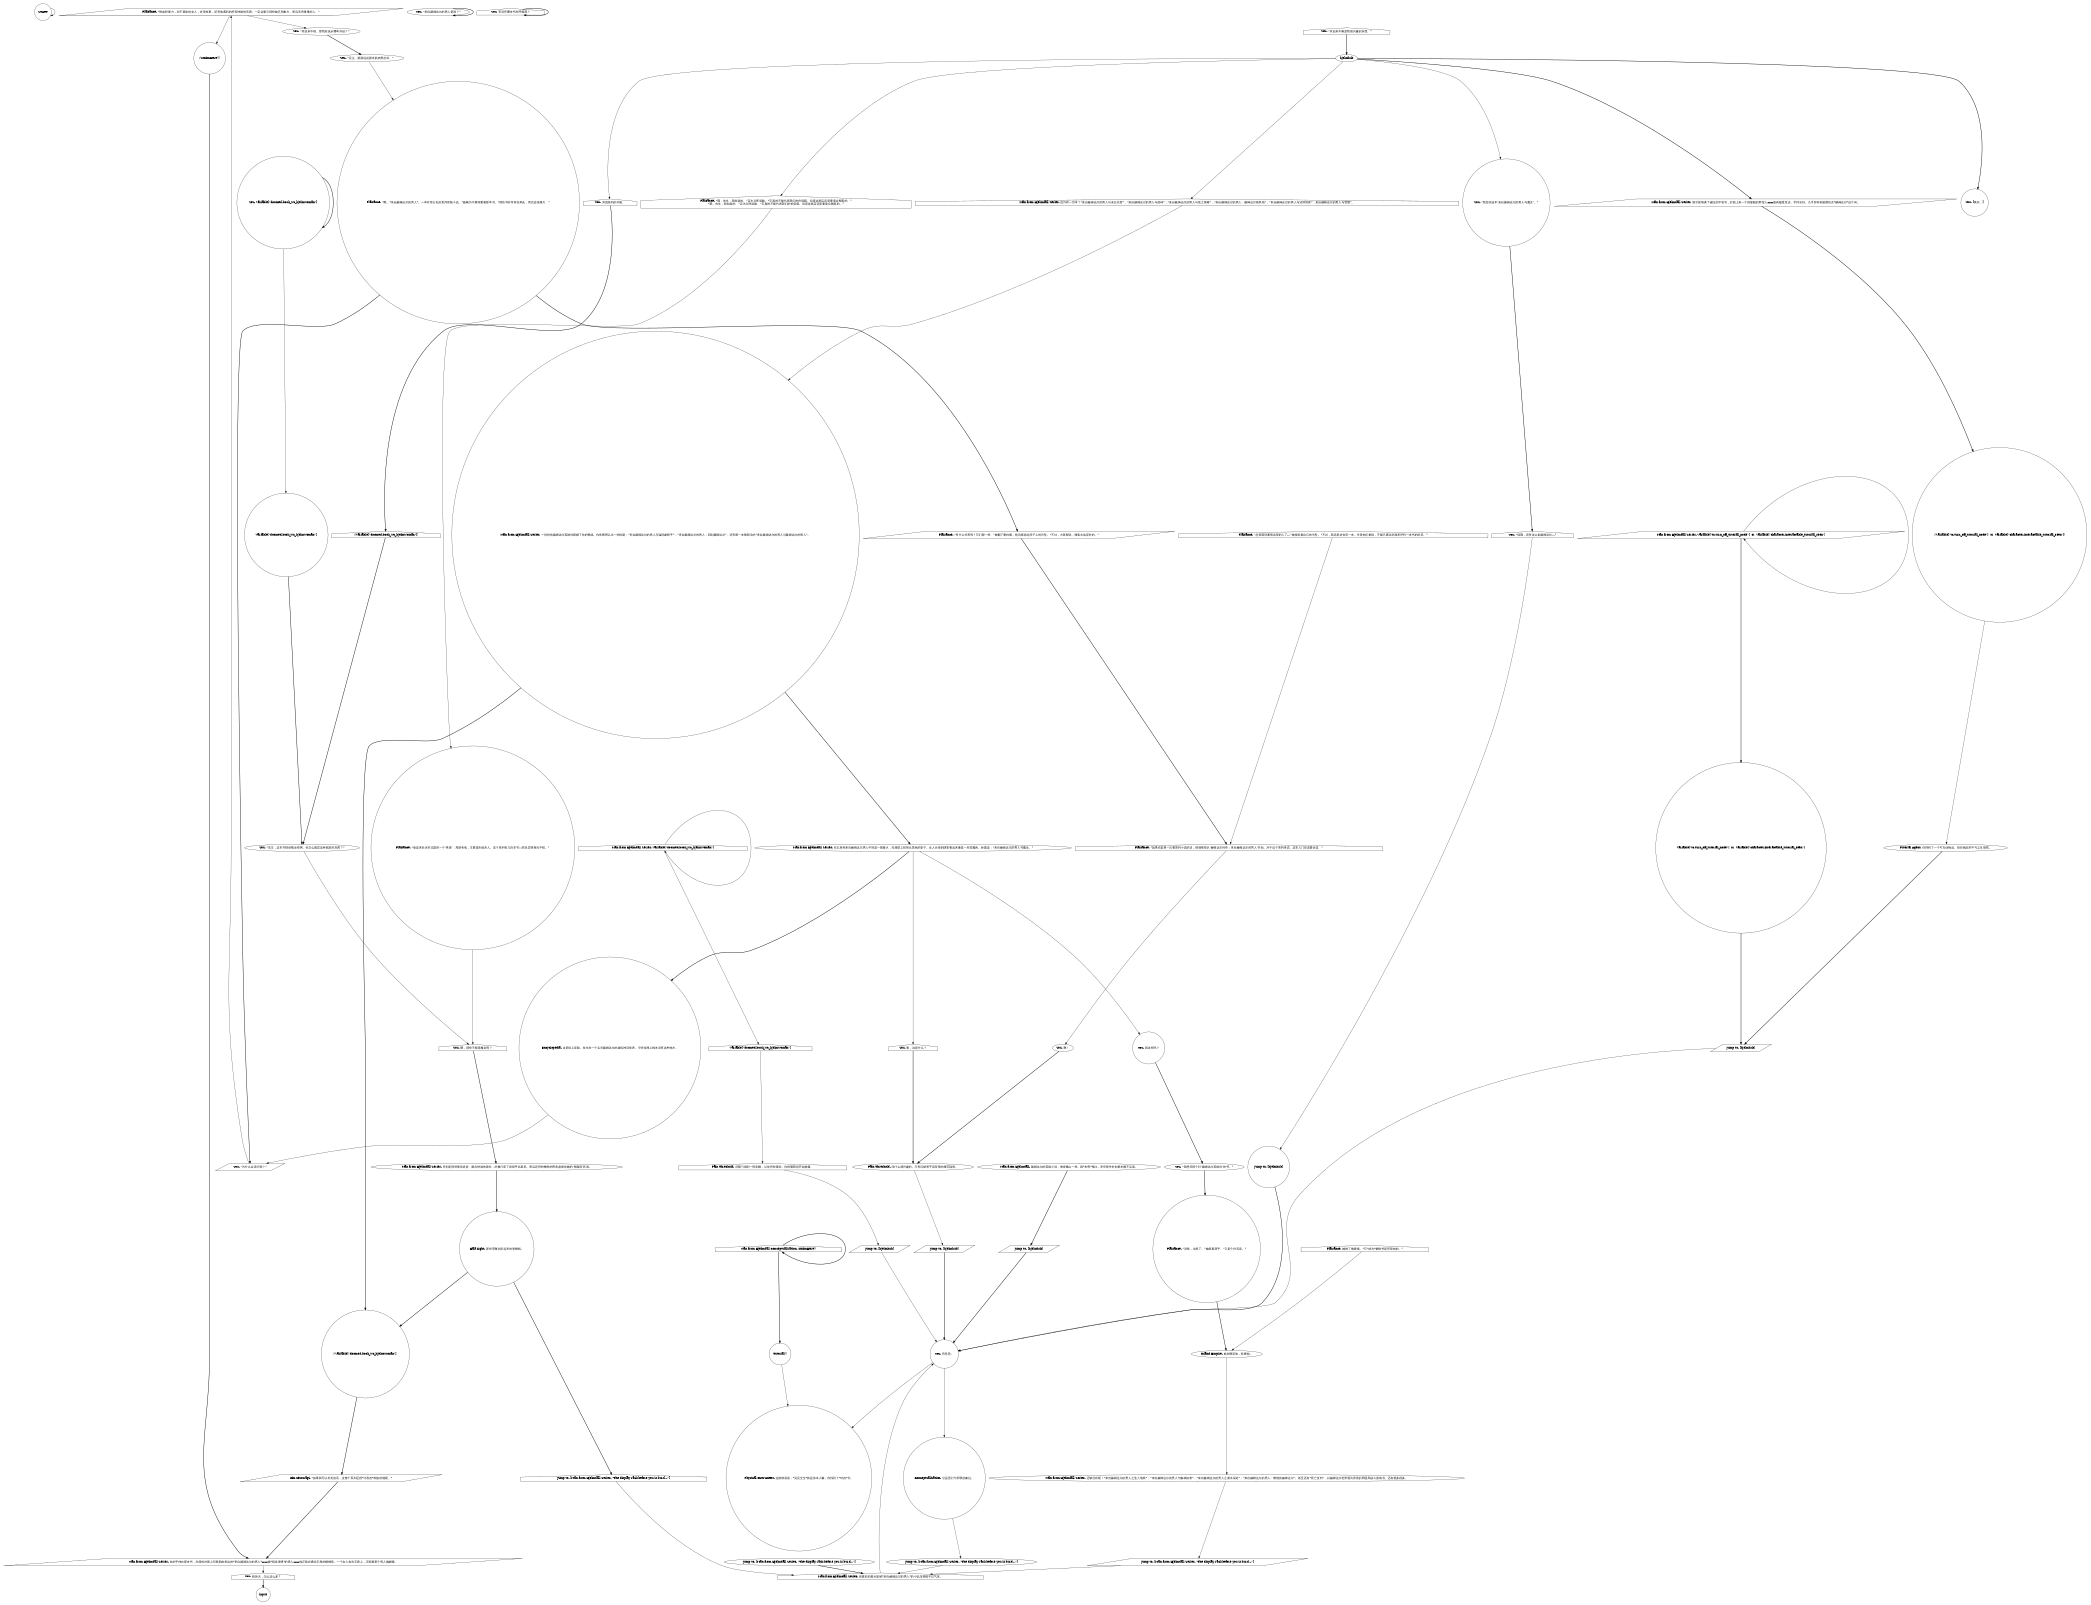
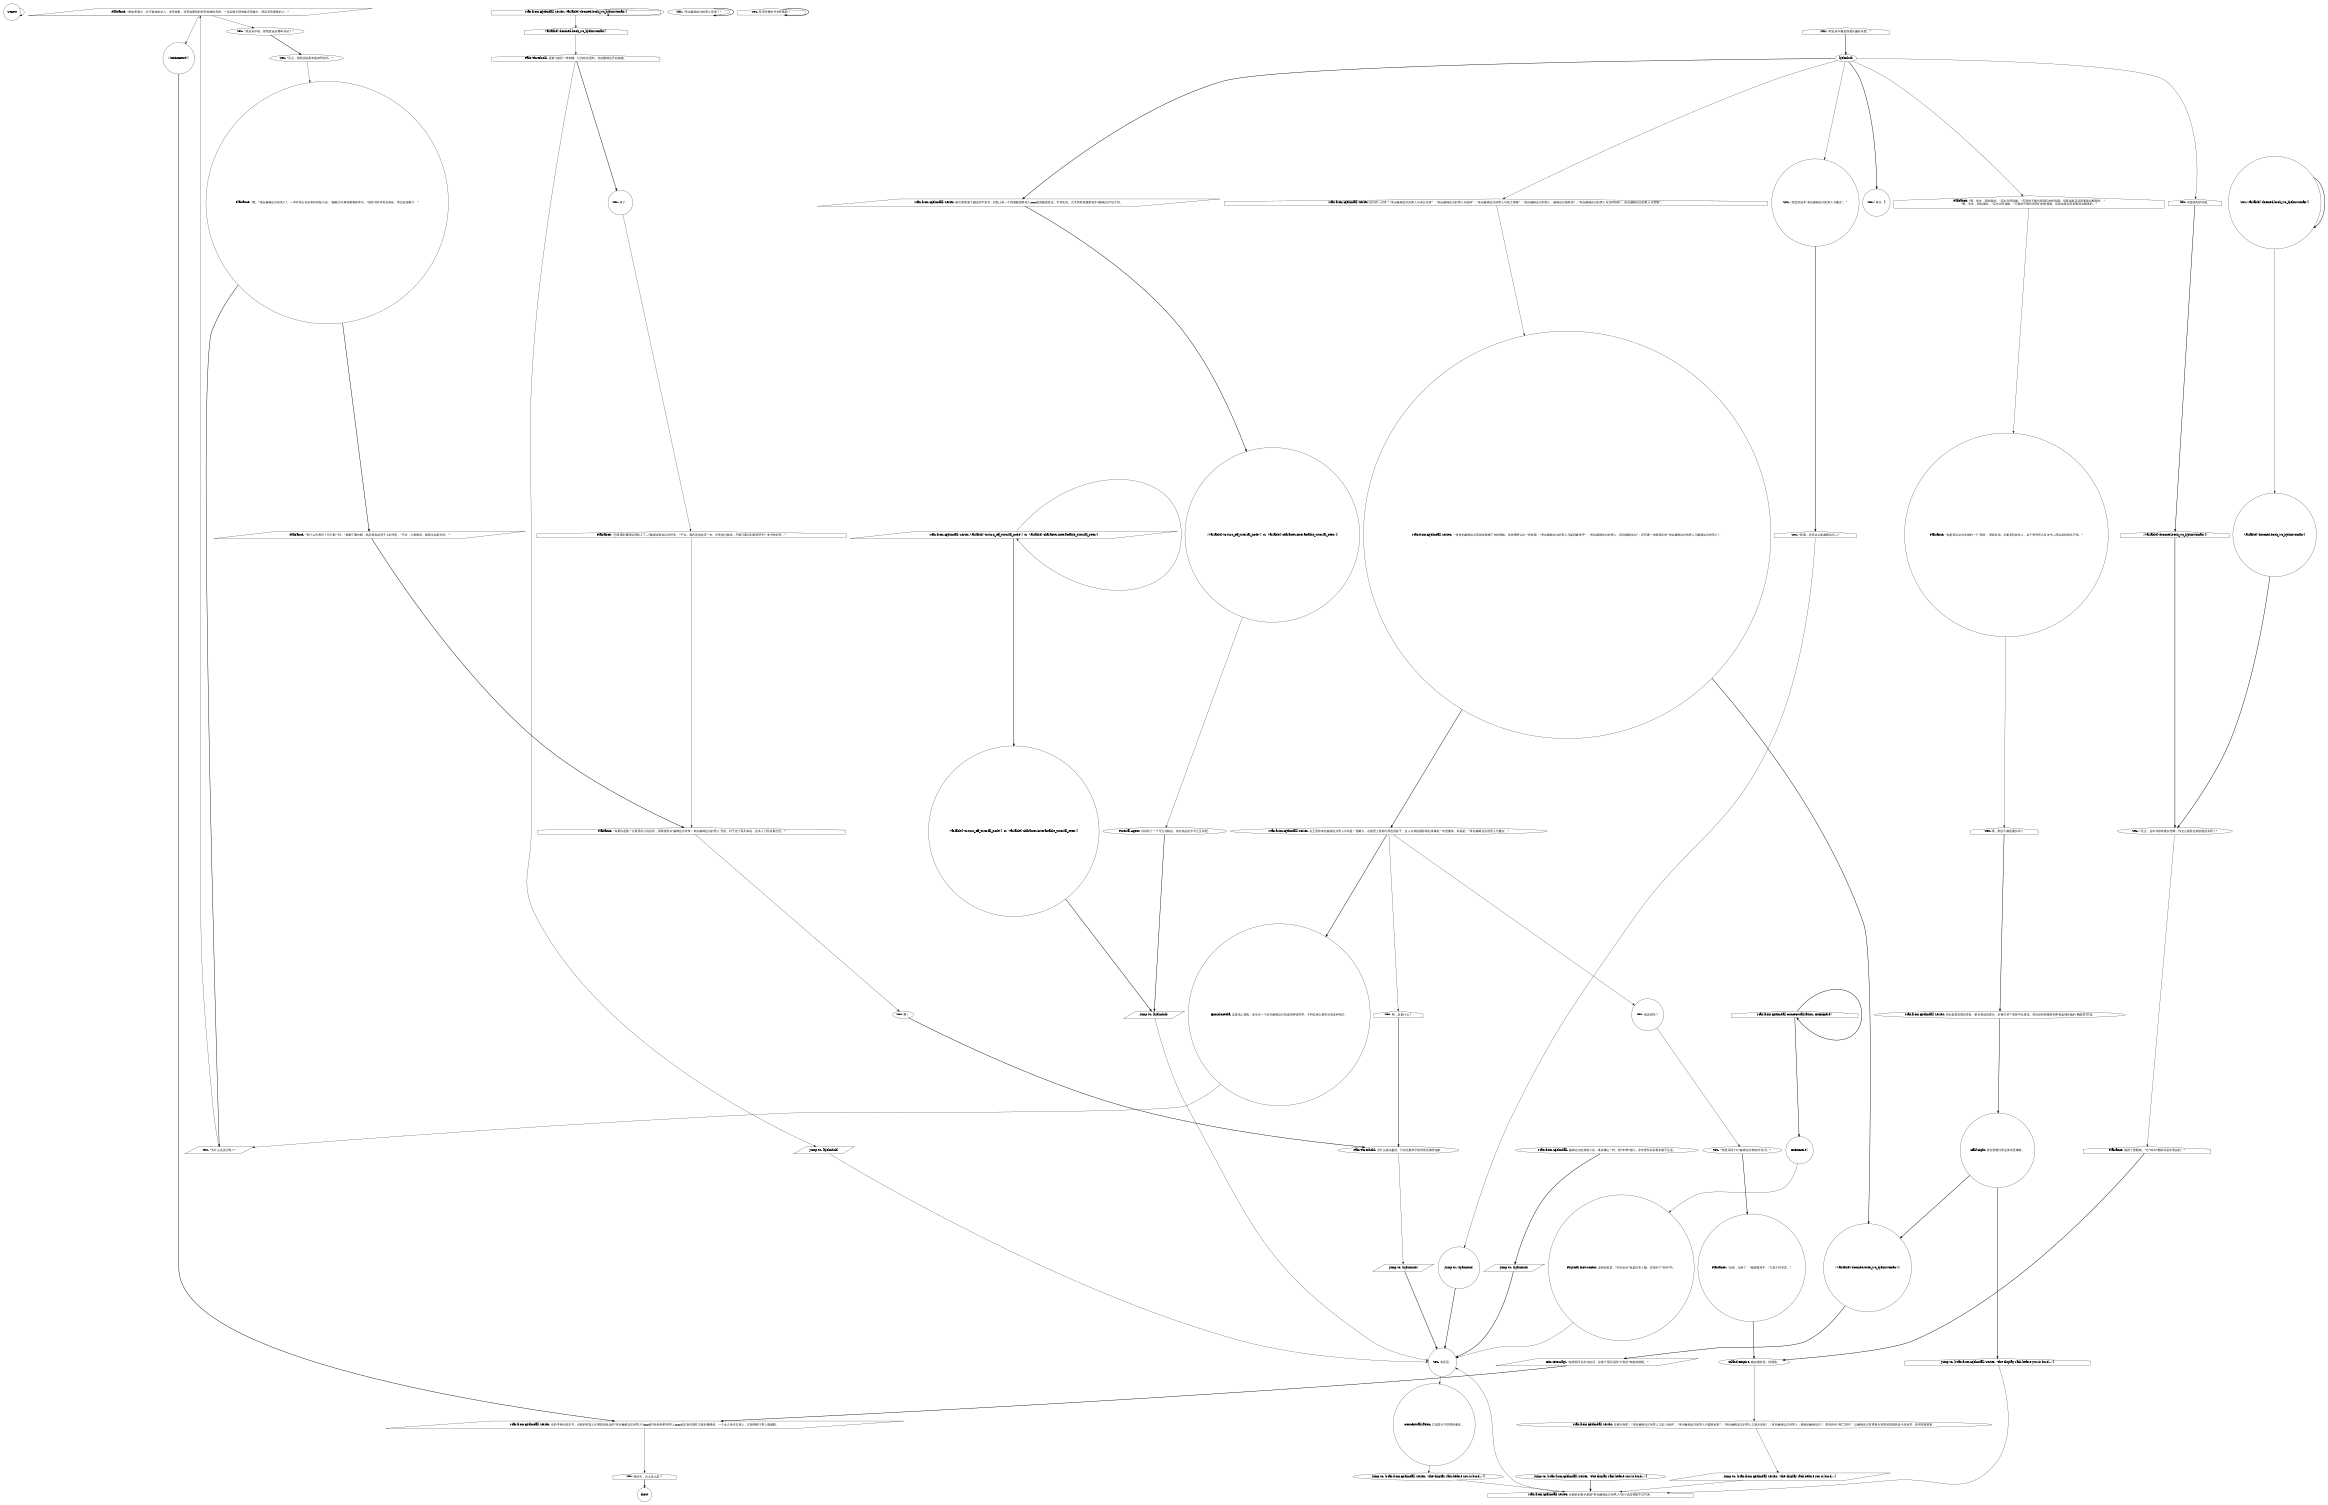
node "You: 够了。": added
edge "You: “店主，这本书很歧视女性啊。你怎么能卖这种肮脏的东西？”" -> "You: 嗯，那些不都是魔女吗？": now "You: “店主，这本书很歧视女性啊。你怎么能卖这种肮脏的东西？”" -> "Plaisance: 她推了推眼镜。“它*成为*畅销书是有理由的。”"
edge "You: 就这些吗？" -> "You: “我想买那个叫‘赫姆达尔英雄传’的书。”": style bold -> solid
edge "Plaisance: 她推了推眼镜。“它*成为*畅销书是有理由的。”" -> "Inland Empire: 她在嘲笑他，轻视他。": style solid -> bold
node "Tutorial()": label "Tutorial()" -> "IsKimHere()"
edge "You: 有意思。" -> "Physical Instrument: 这彻彻底底，*完完全全*就是你本人嘛。你找到了*对的*书。": reversed
